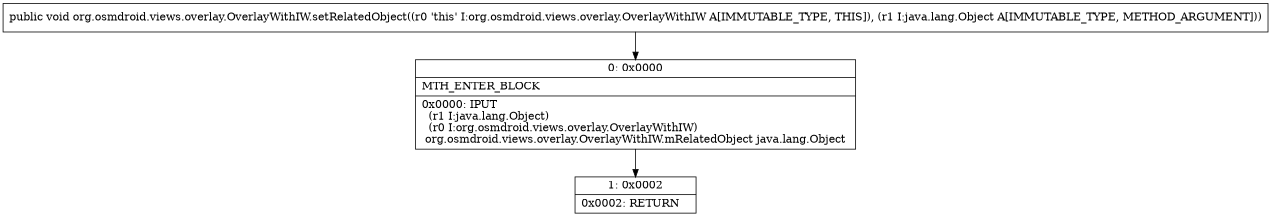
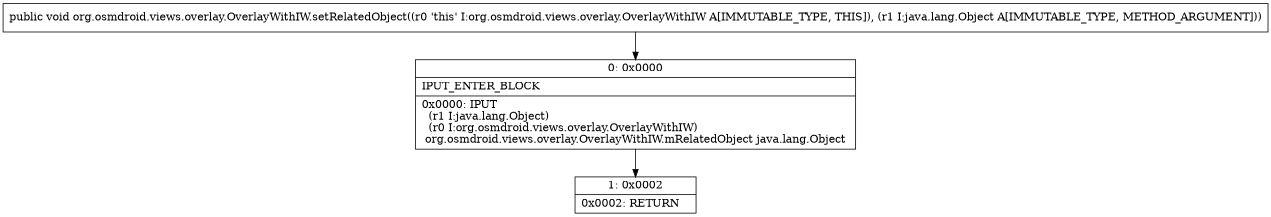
node "0: 0x0000": text "MTH_ENTER_BLOCK" -> "IPUT_ENTER_BLOCK"
